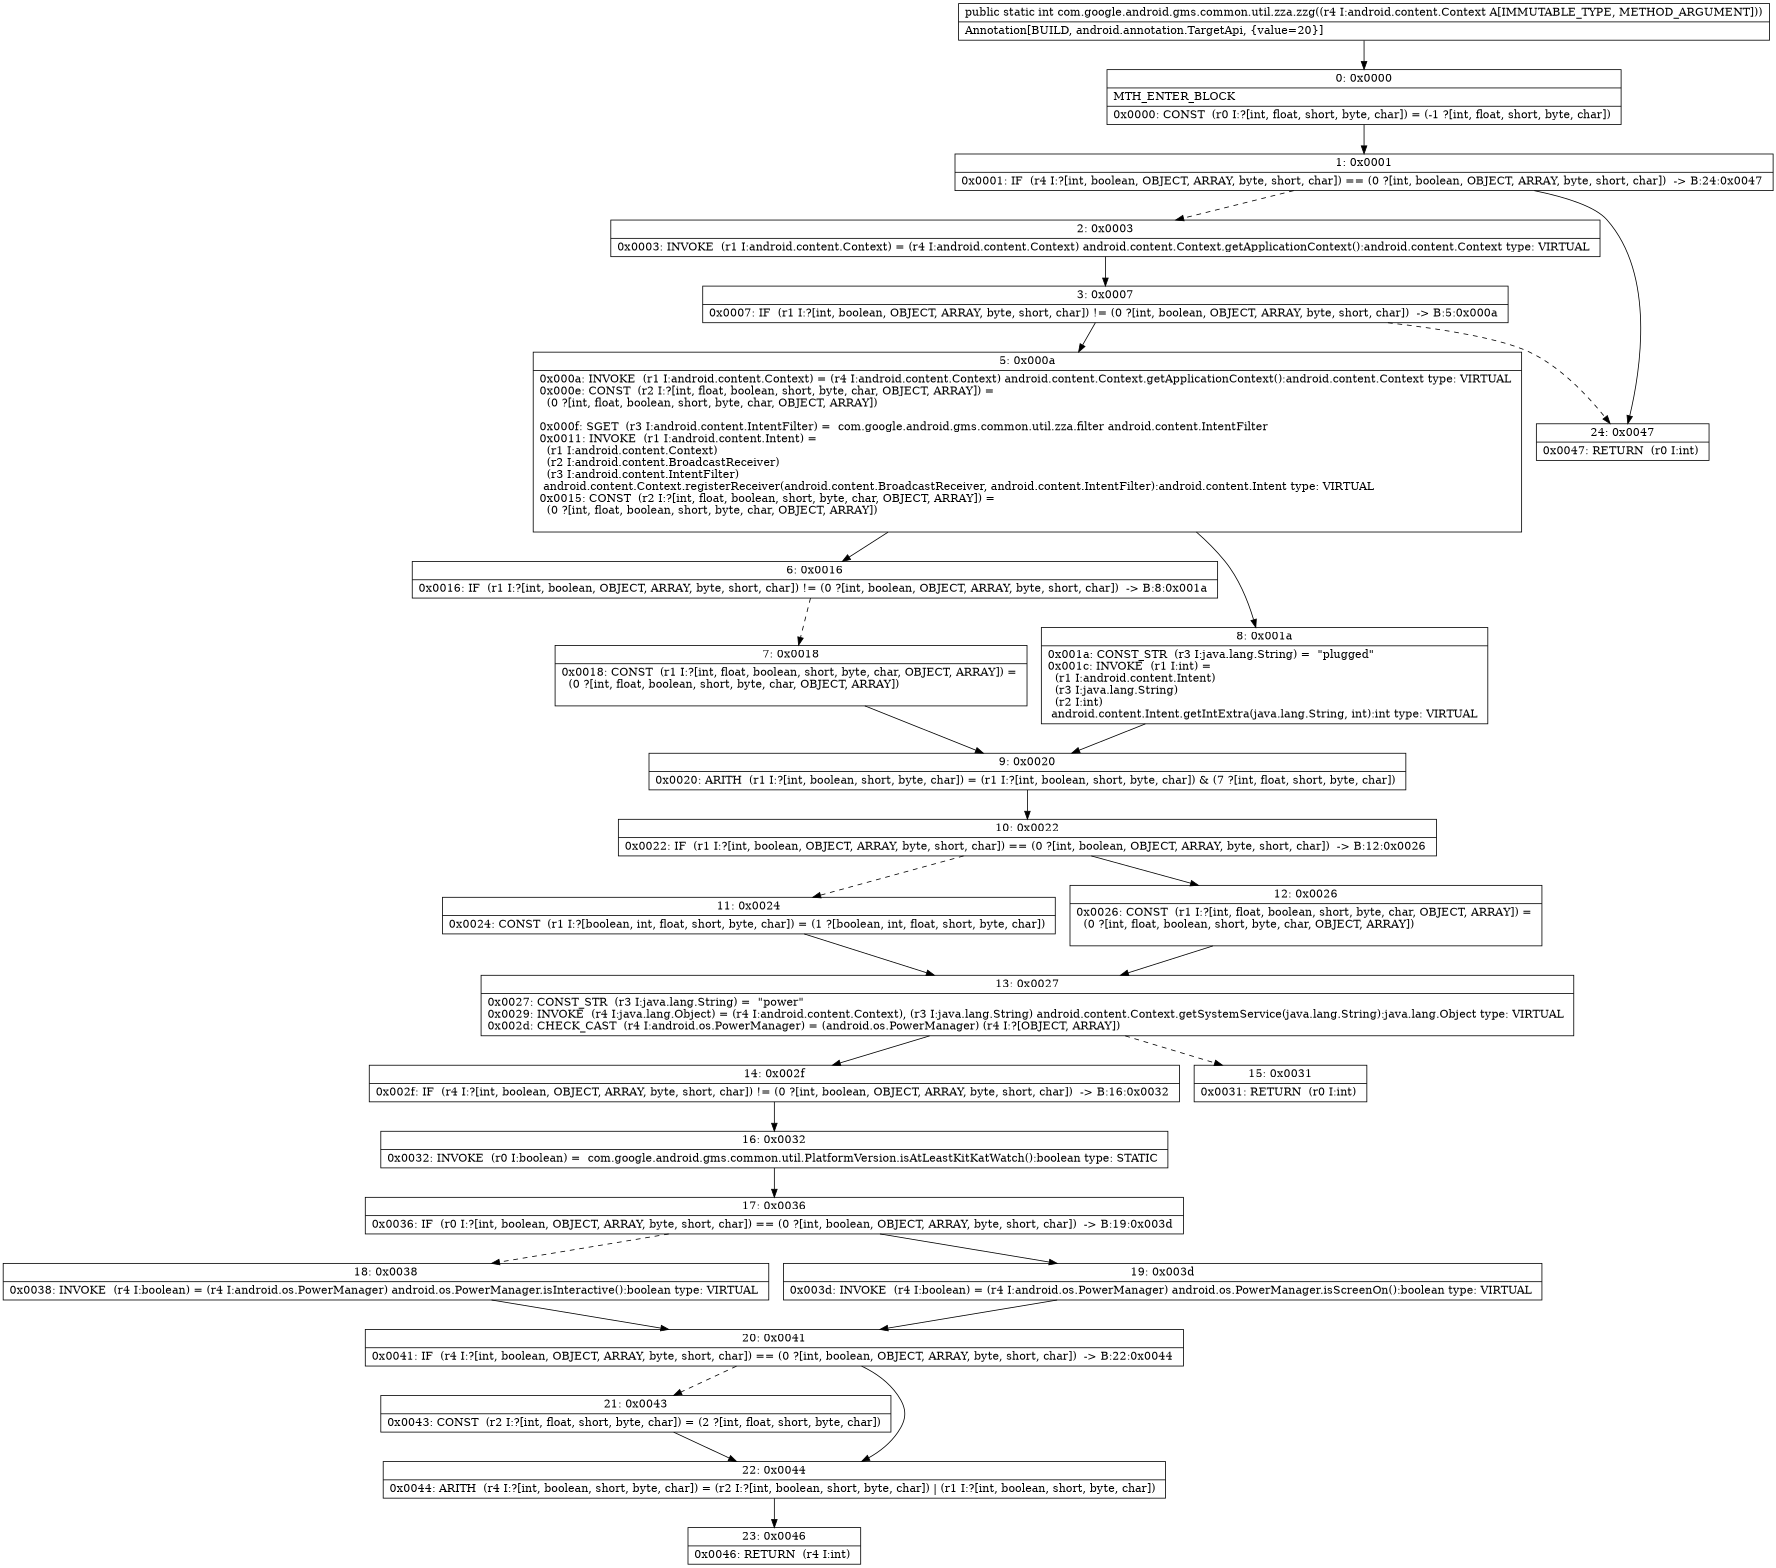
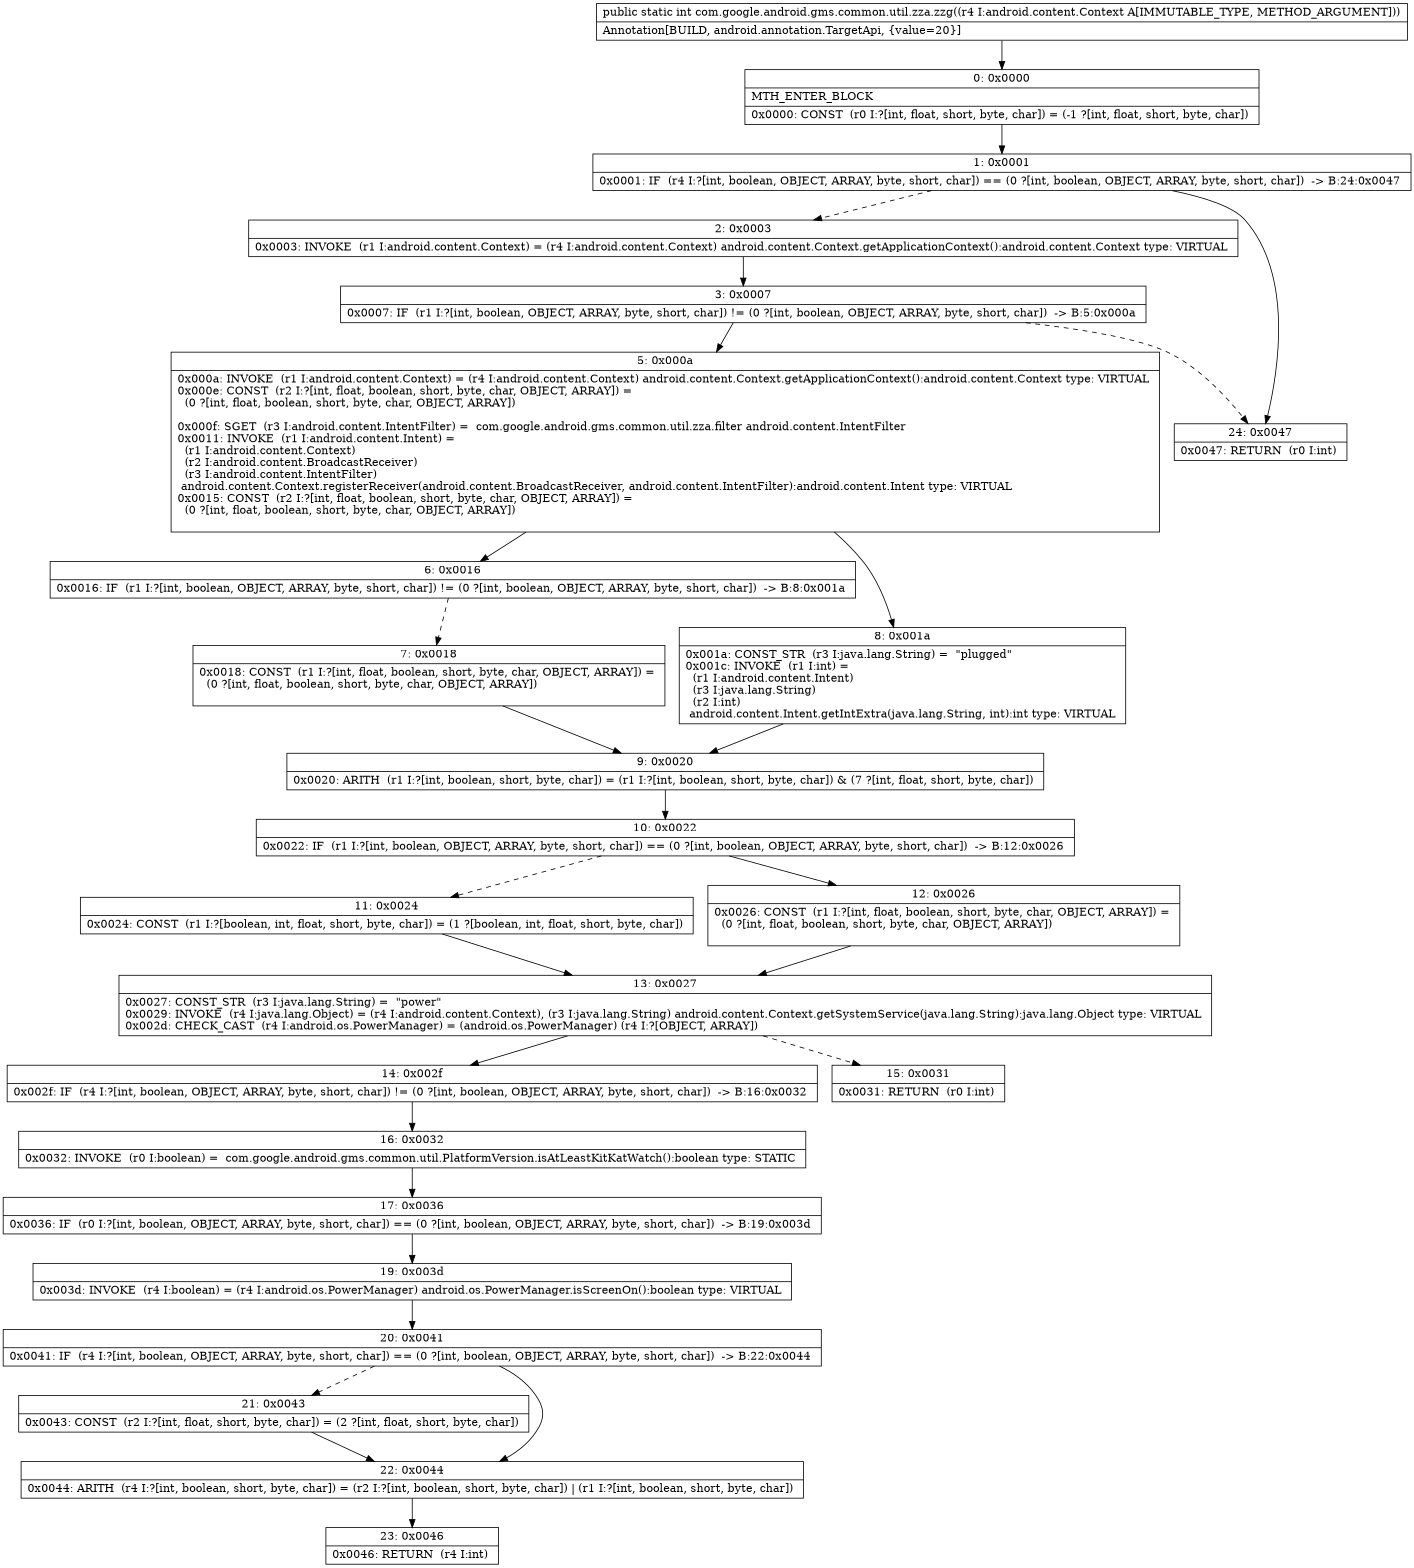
node "18: 0x0038": removed
